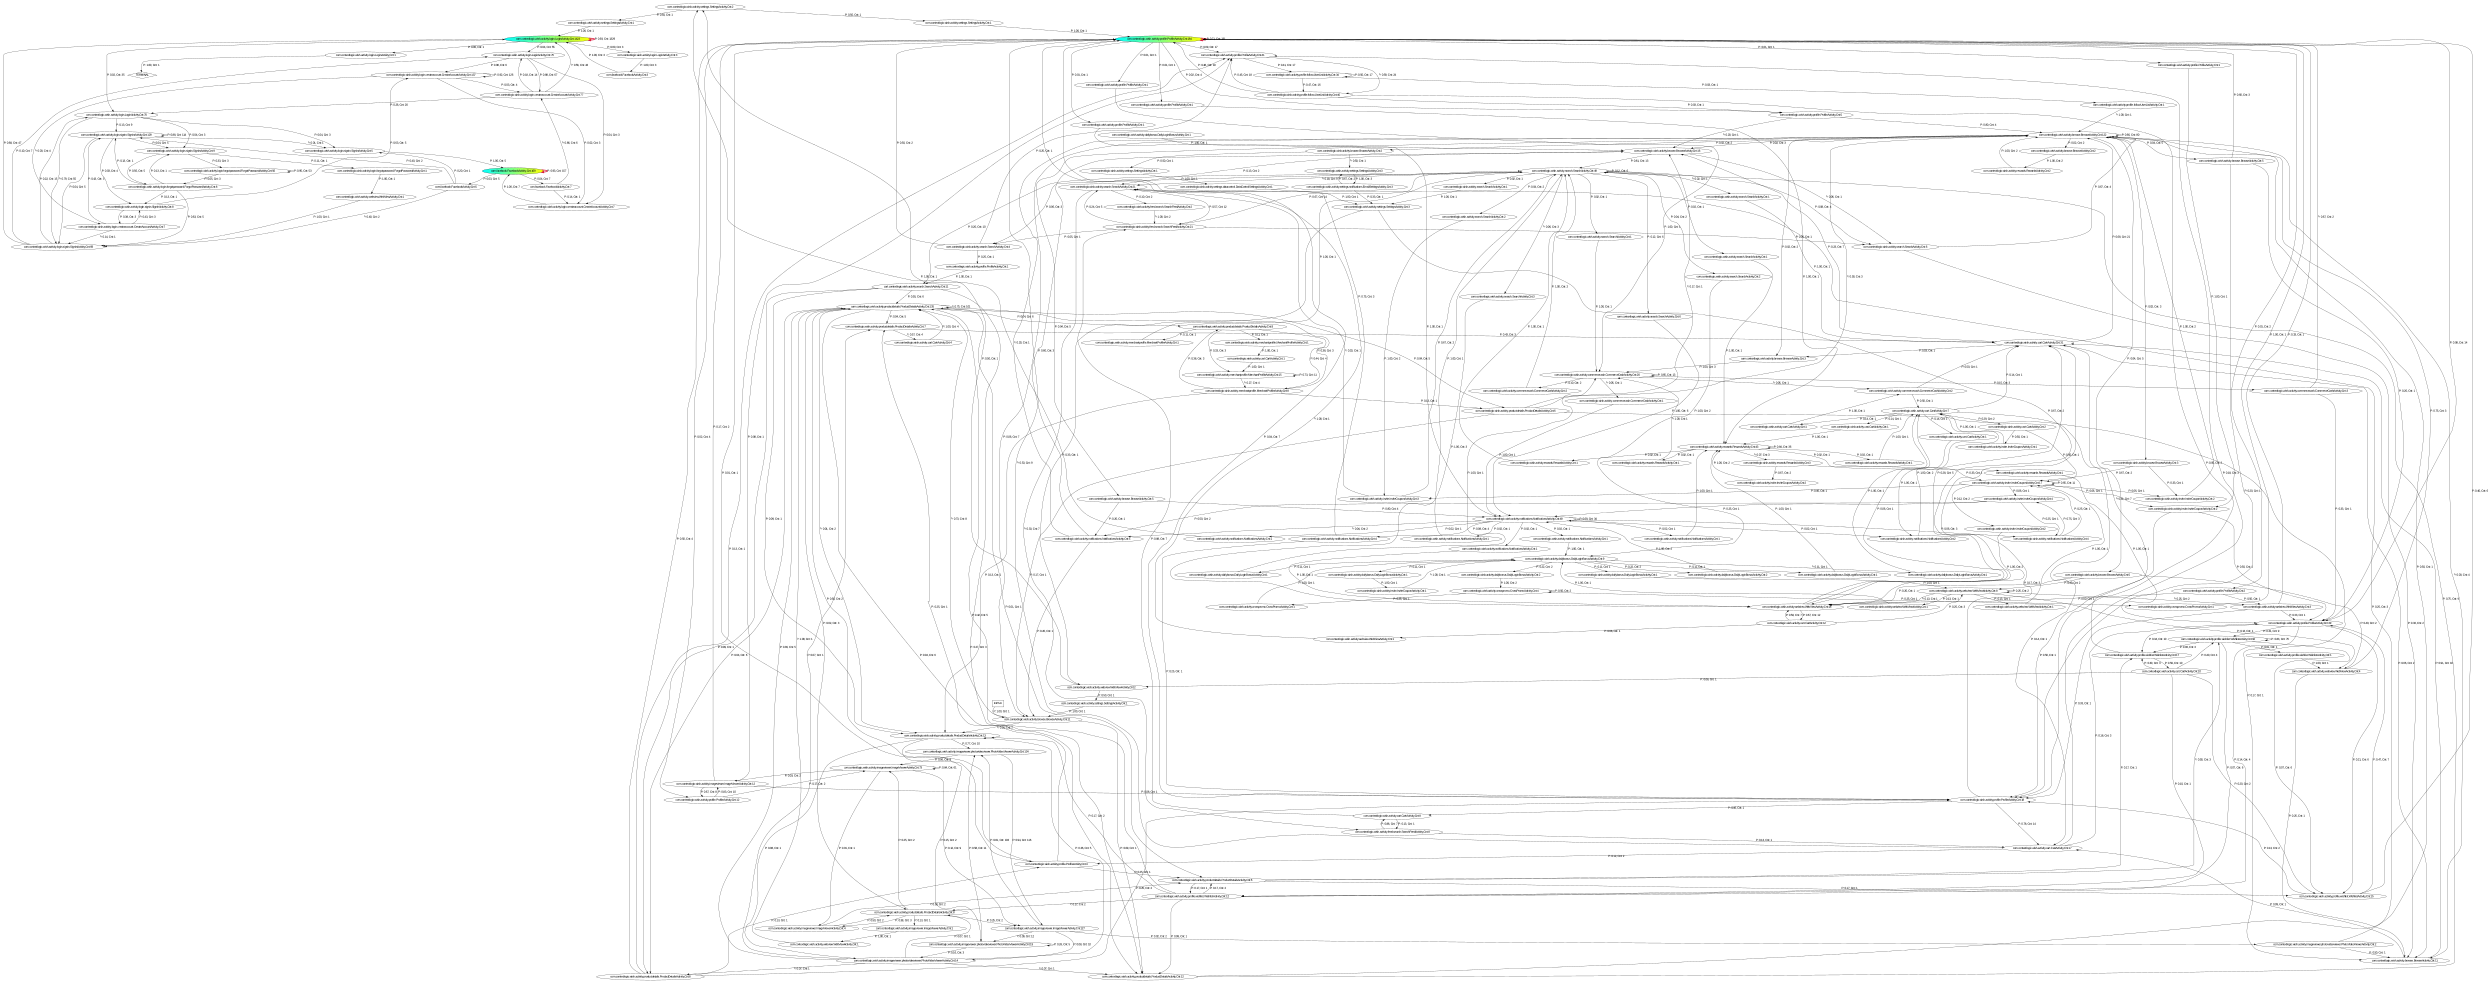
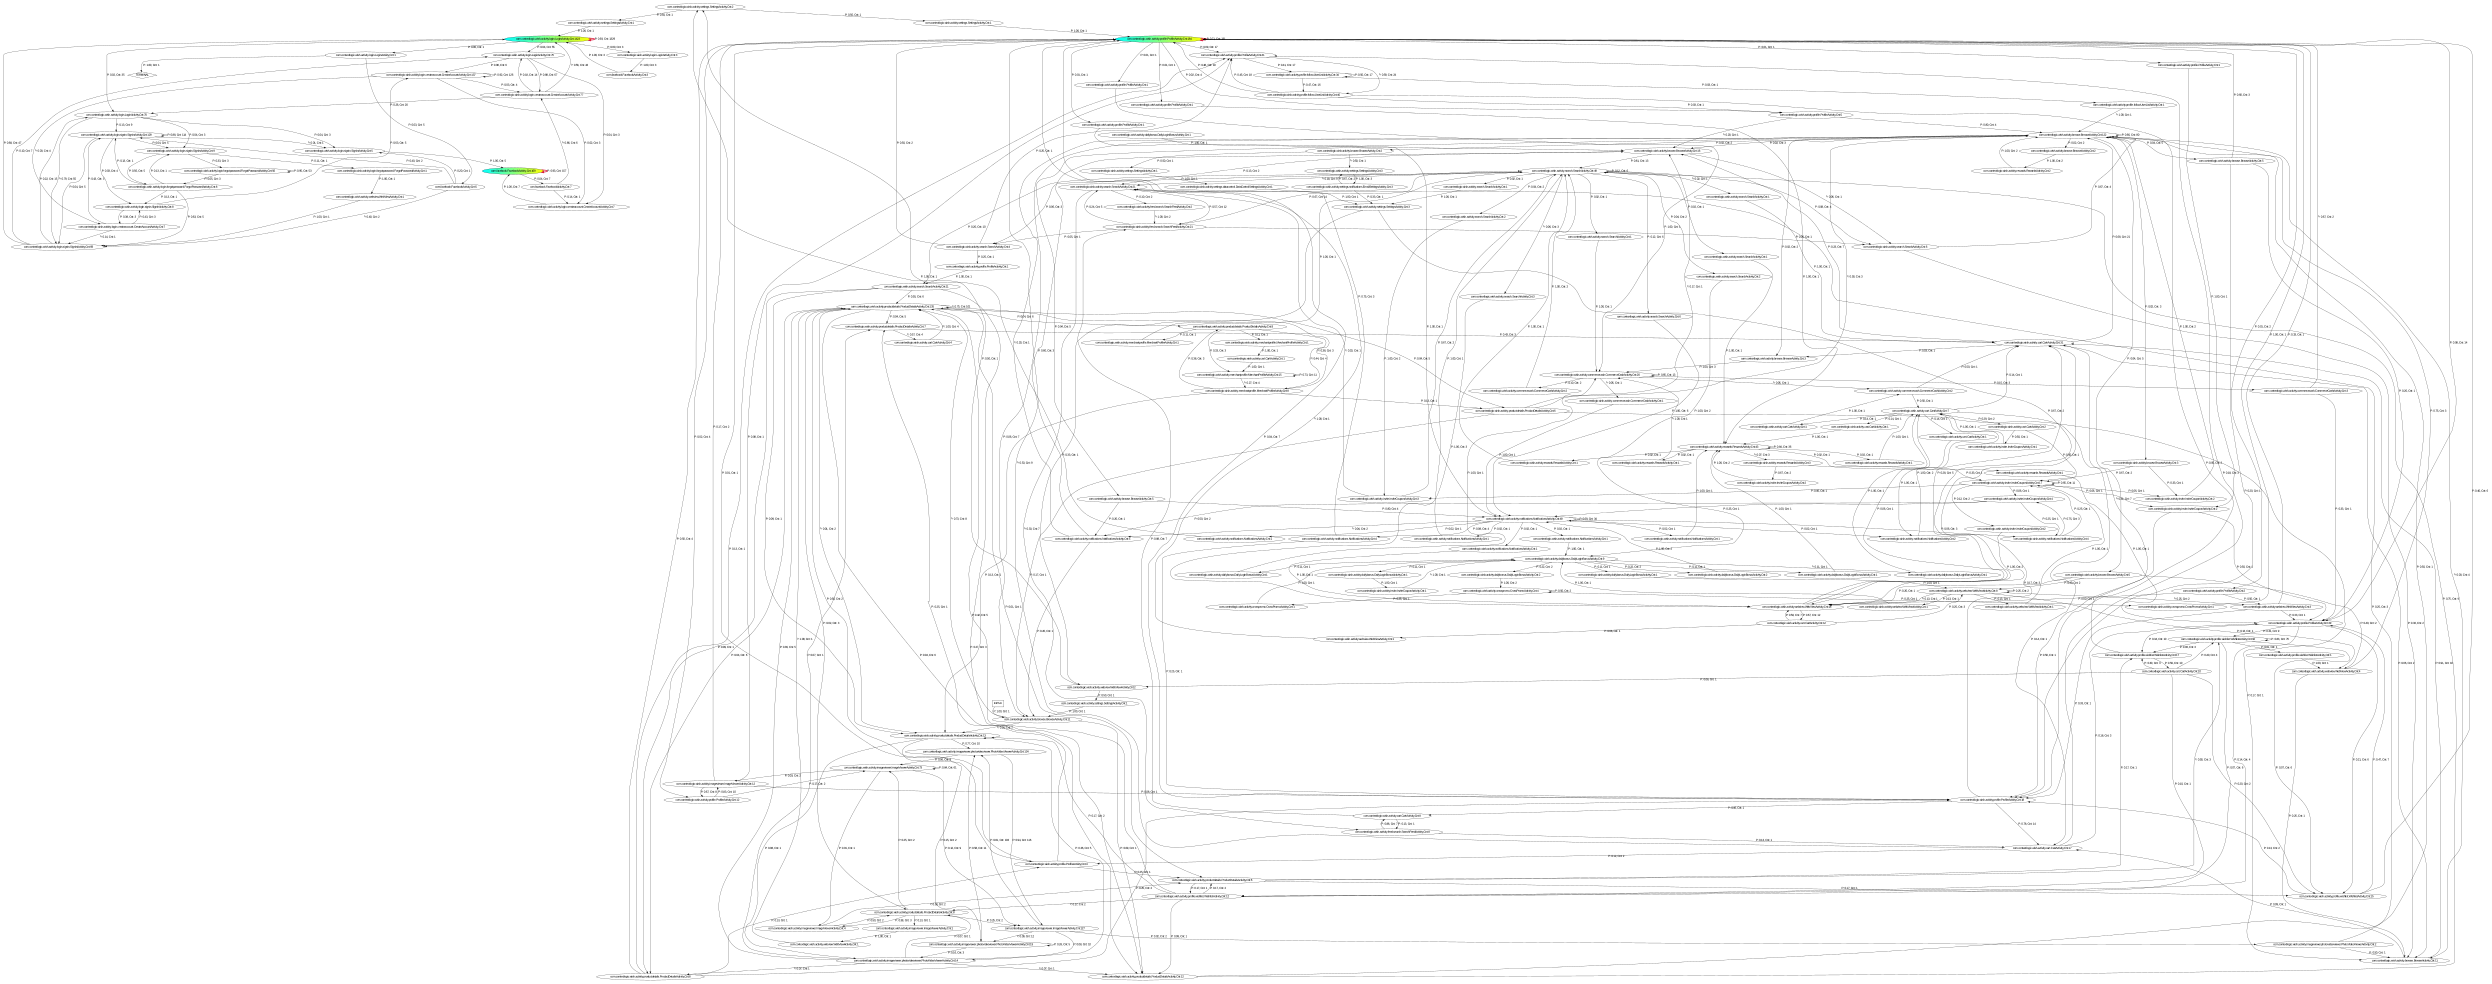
edge "com.facebook.FacebookActivity,Cnt:169" -> "com.facebook.FacebookActivity,Cnt:5": now "com.contextlogic.wish.activity.login.LoginActivity,Cnt:1" -> "com.facebook.FacebookActivity,Cnt:5"
node "cart.contextlogic.wish.activity.search.SearchActivity,Cnt:11": label "cart.contextlogic.wish.activity.search.SearchActivity,Cnt:11" -> "com.contextlogic.wish.activity.search.SearchActivity,Cnt:11"
